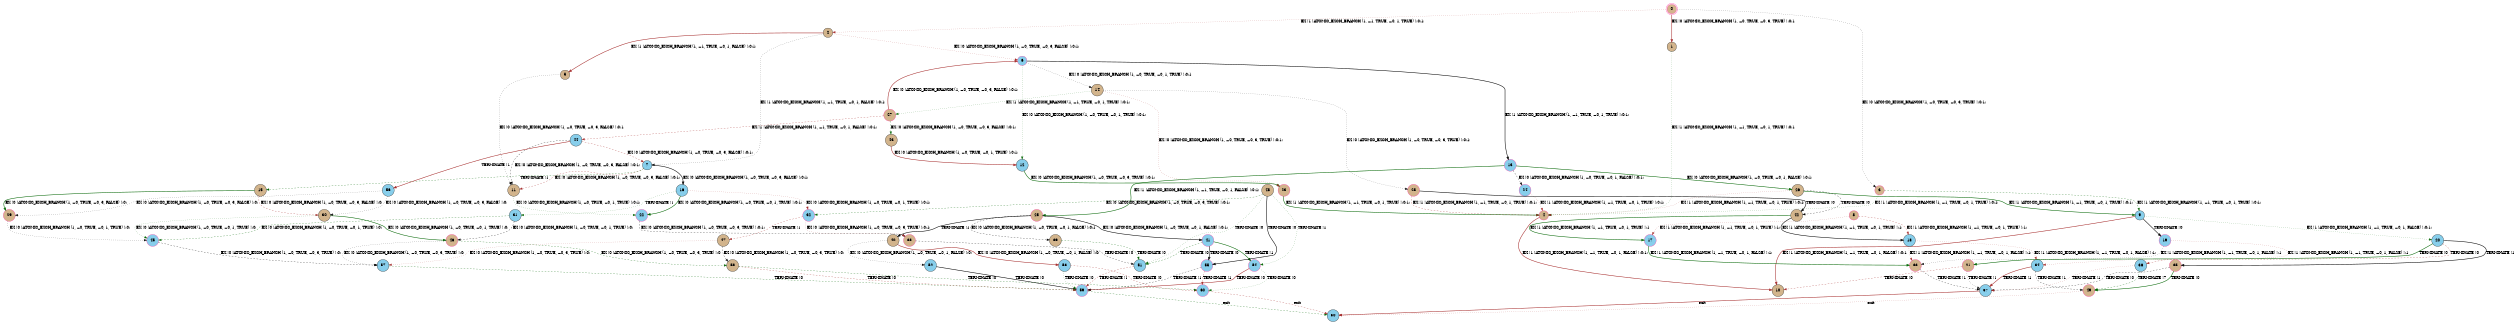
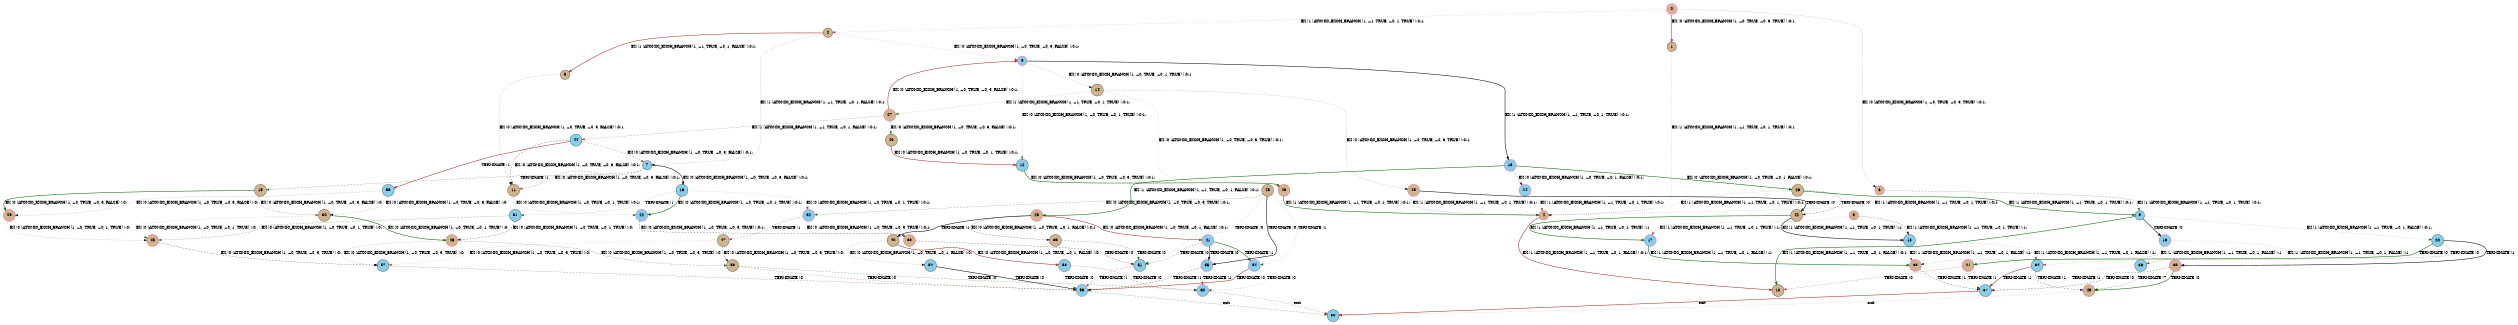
edge "8" -> "18": color brown -> black
edge "25" -> "41": color black -> brown
node "45": fillcolor skyblue -> tan
edge "9" -> "10": color brown -> darkgreen
